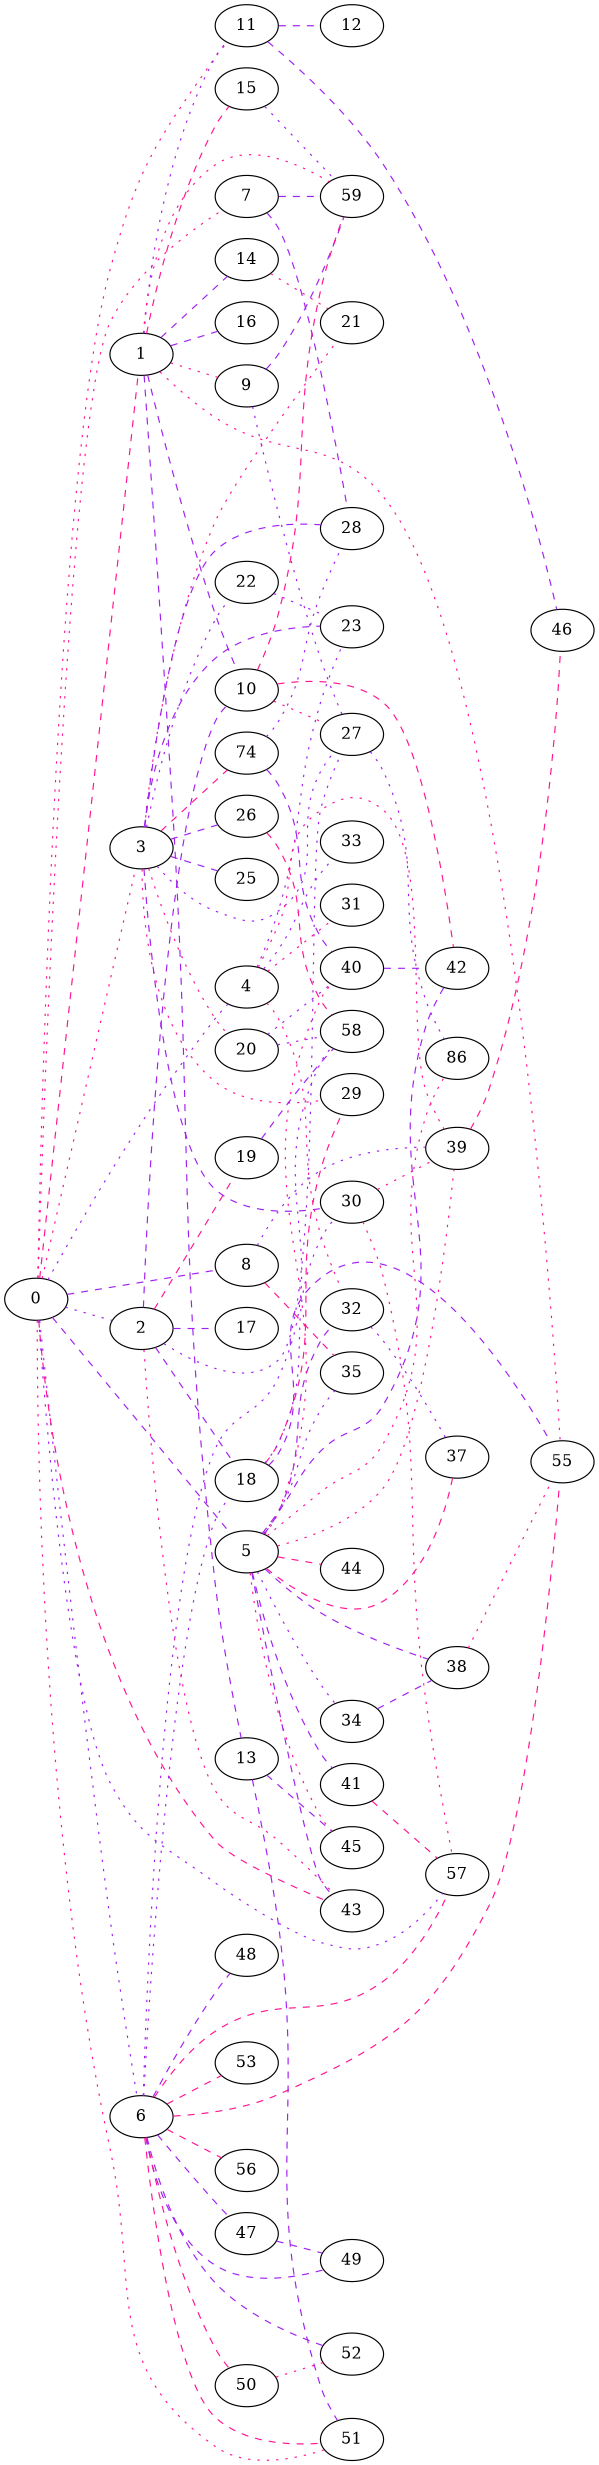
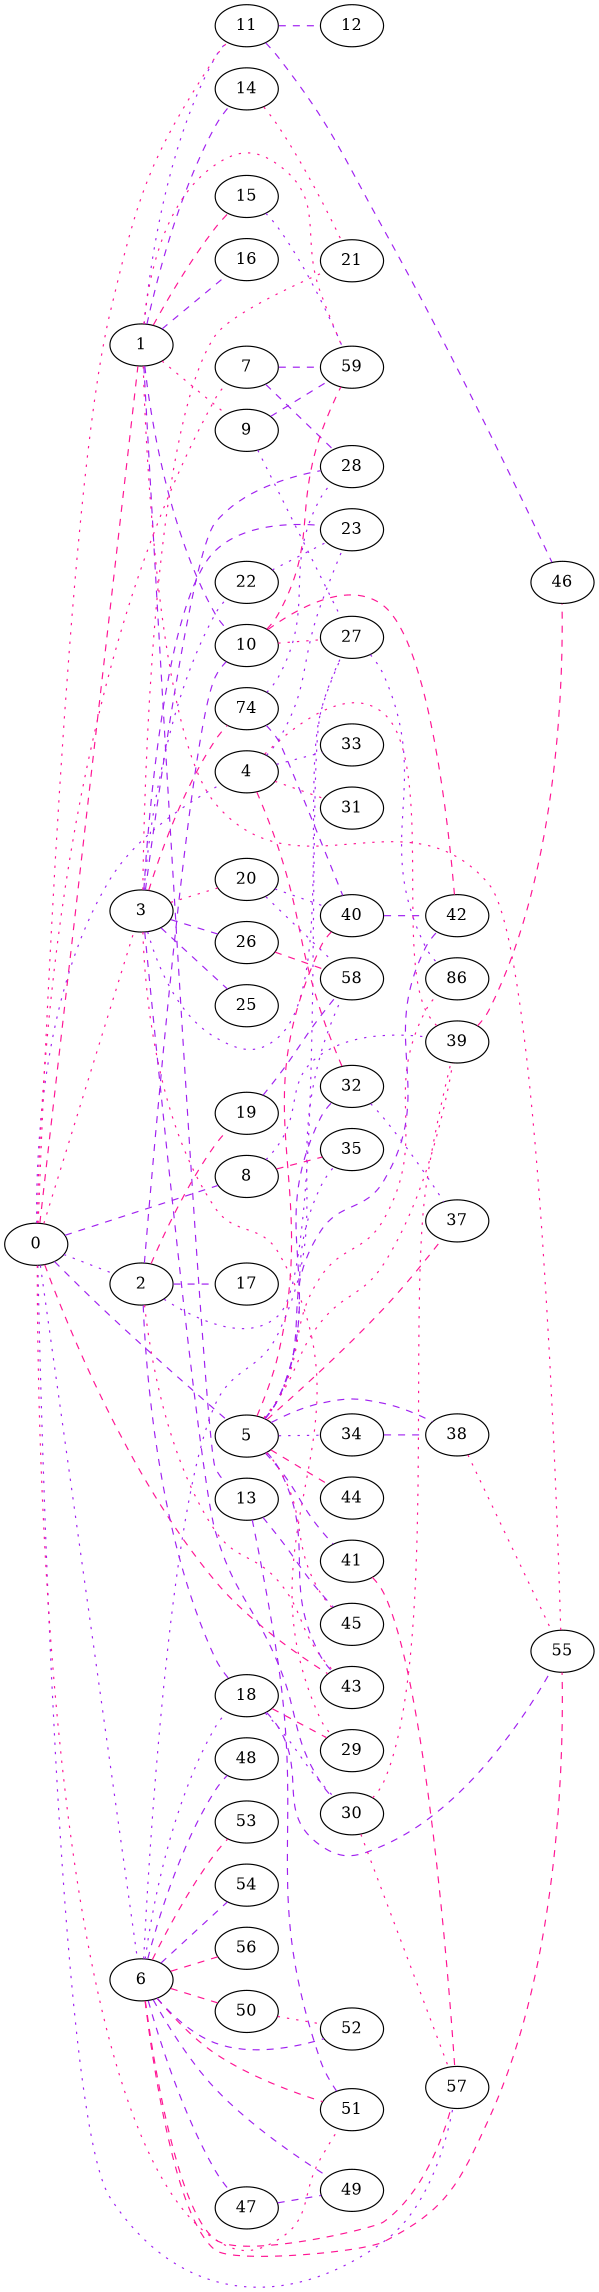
edge "4" -- "32": style dotted -> dashed
edge "40" -- "5": style dotted -> dashed
node "54": added
